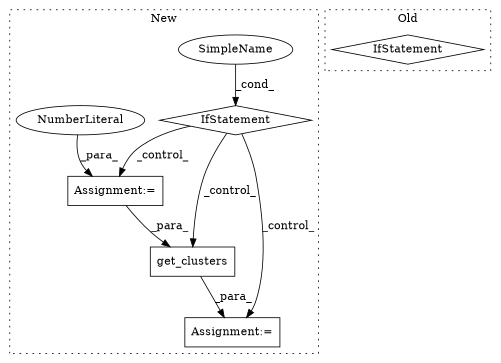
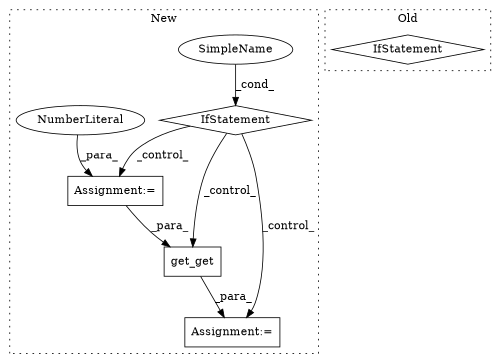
node "get_clusters": label "get_clusters" -> "get_get"
